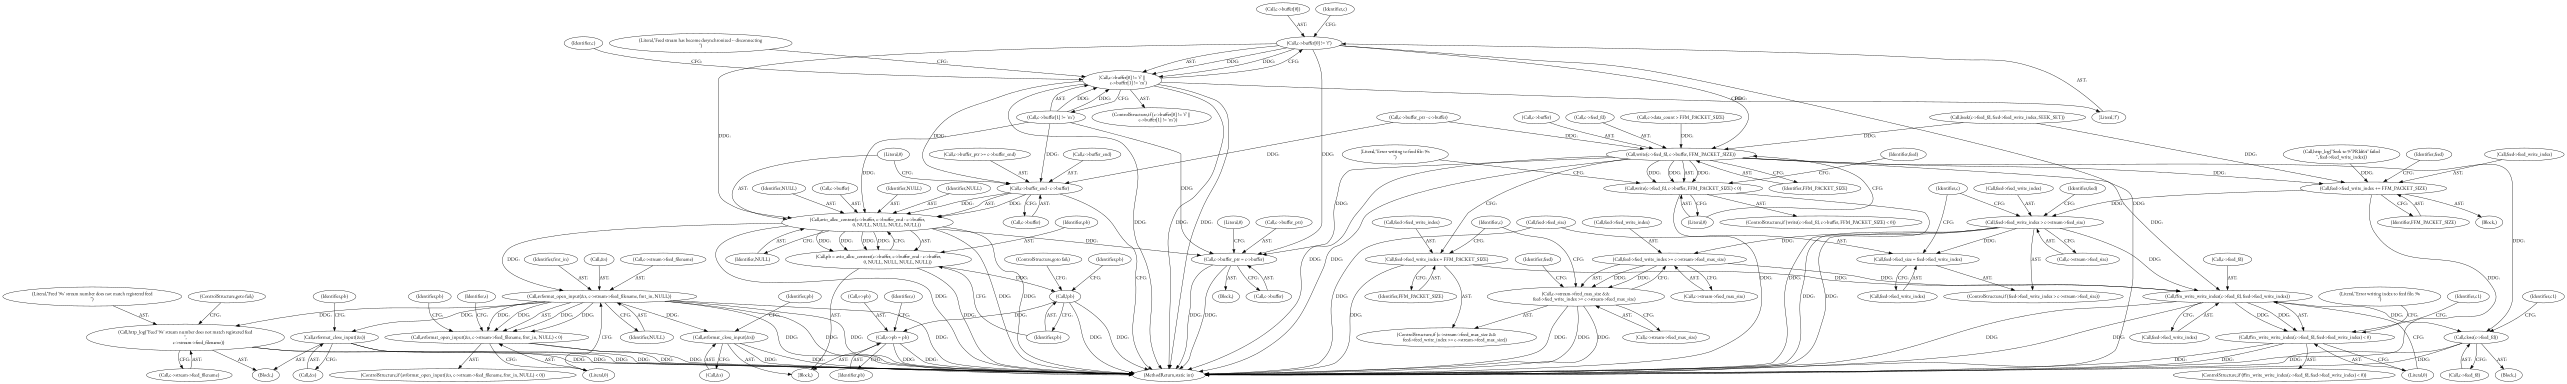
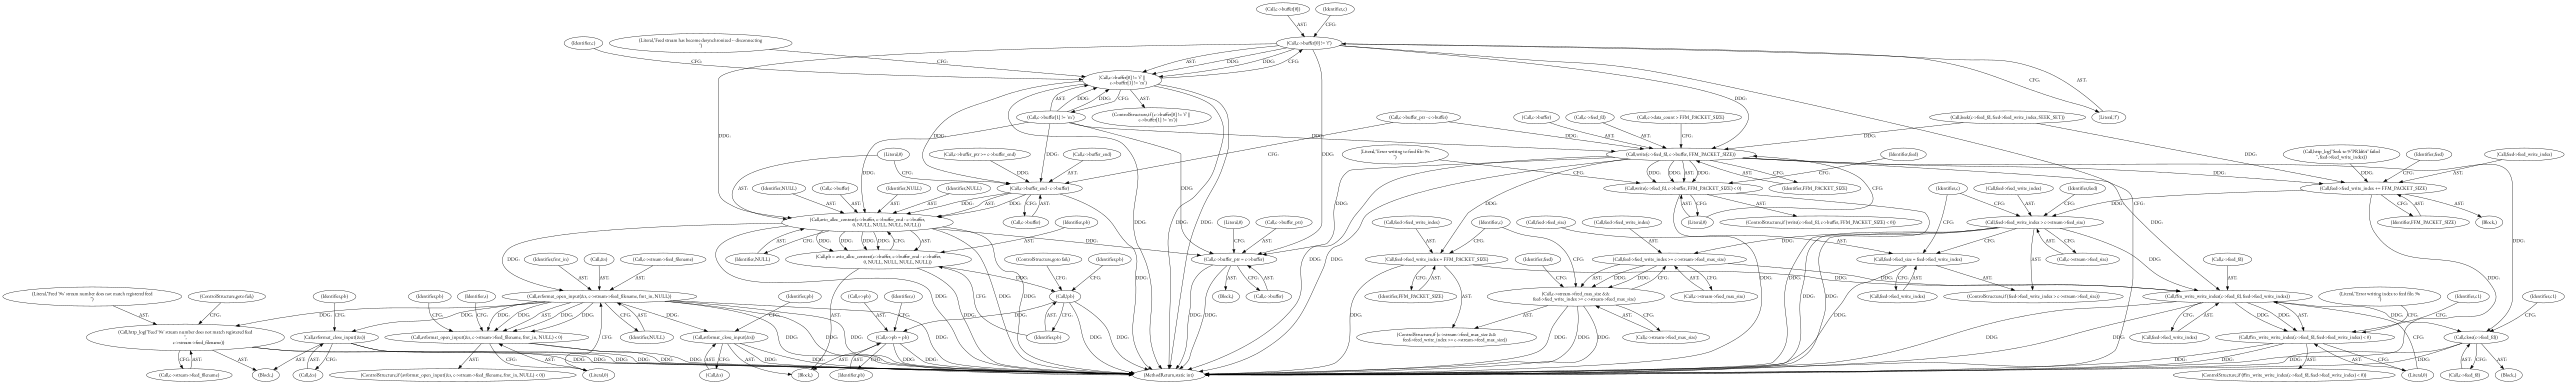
edge "(Call,c->buffer[0] != 'f' || c->buffer[1] != 'm')" -> "(Literal,'f')": now "(Call,c->buffer[0] != 'f')" -> "(Literal,'f')"
edge "(Call,c->data_count > FFM_PACKET_SIZE)" -> "(Call,write(c->feed_fd, c->buffer, FFM_PACKET_SIZE))": label "DDG: " -> "CFG: "
edge "(Call,c->buffer[1] != 'm')" -> "(Call,write(c->feed_fd, c->buffer, FFM_PACKET_SIZE))": added, label "DDG:"
edge "(Call,c->buffer_ptr - c->buffer)" -> "(Call,c->buffer_end - c->buffer)": label "DDG: " -> "CFG: "
edge "(Call,c->buffer_ptr >= c->buffer_end)" -> "(Call,c->buffer_end - c->buffer)": label "AST: " -> "DDG: "
edge "(Call,write(c->feed_fd, c->buffer, FFM_PACKET_SIZE))" -> "(Call,feed->feed_write_index = FFM_PACKET_SIZE)": label "CFG: " -> "DDG: "
edge "(Call,c->buffer[0] != 'f')" -> "(MethodReturn,static int)": label "DDG: " -> "CFG: "
edge "(Call,feed->feed_write_index > c->stream->feed_size)" -> "(Call,feed->feed_size = feed->feed_write_index)": label "DDG: " -> "CFG: "
edge "(Call,feed->feed_size)" -> "(MethodReturn,static int)": now "(Call,feed->feed_size = feed->feed_write_index)" -> "(MethodReturn,static int)"
edge "(Call,c->buffer_end - c->buffer)" -> "(MethodReturn,static int)": label "CFG: " -> "DDG: "
